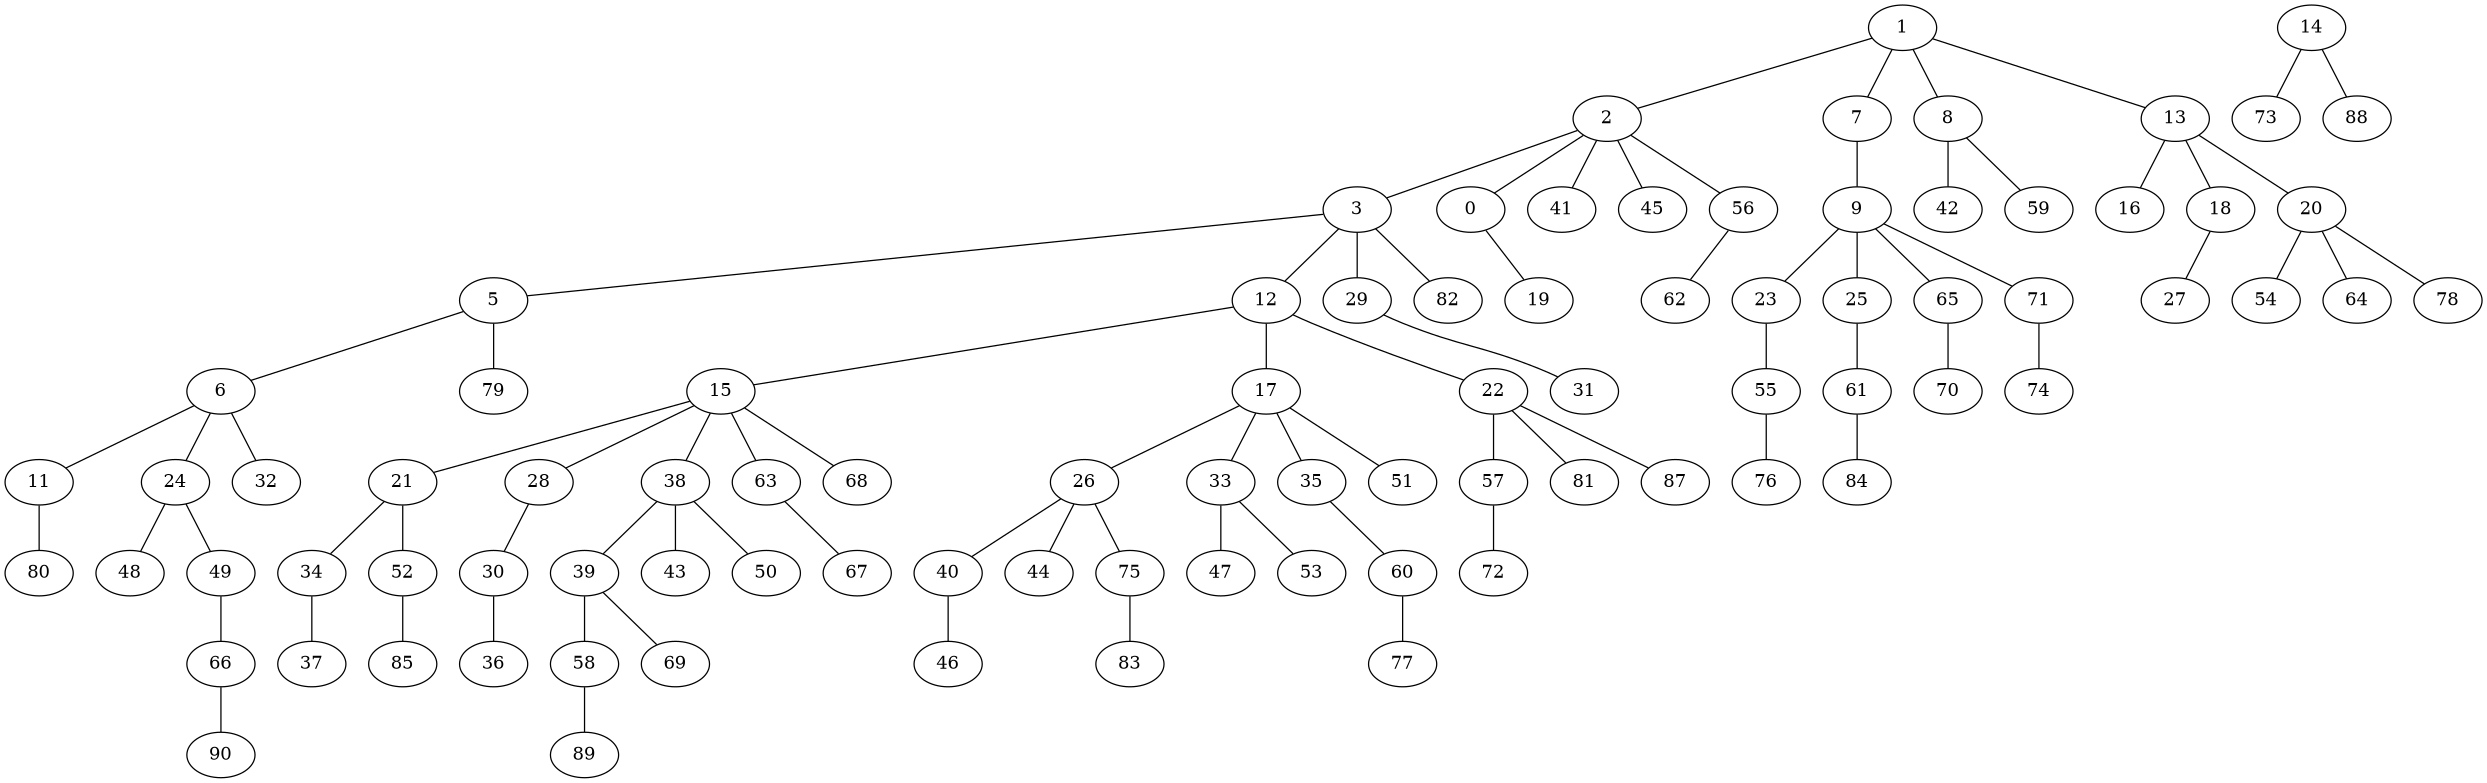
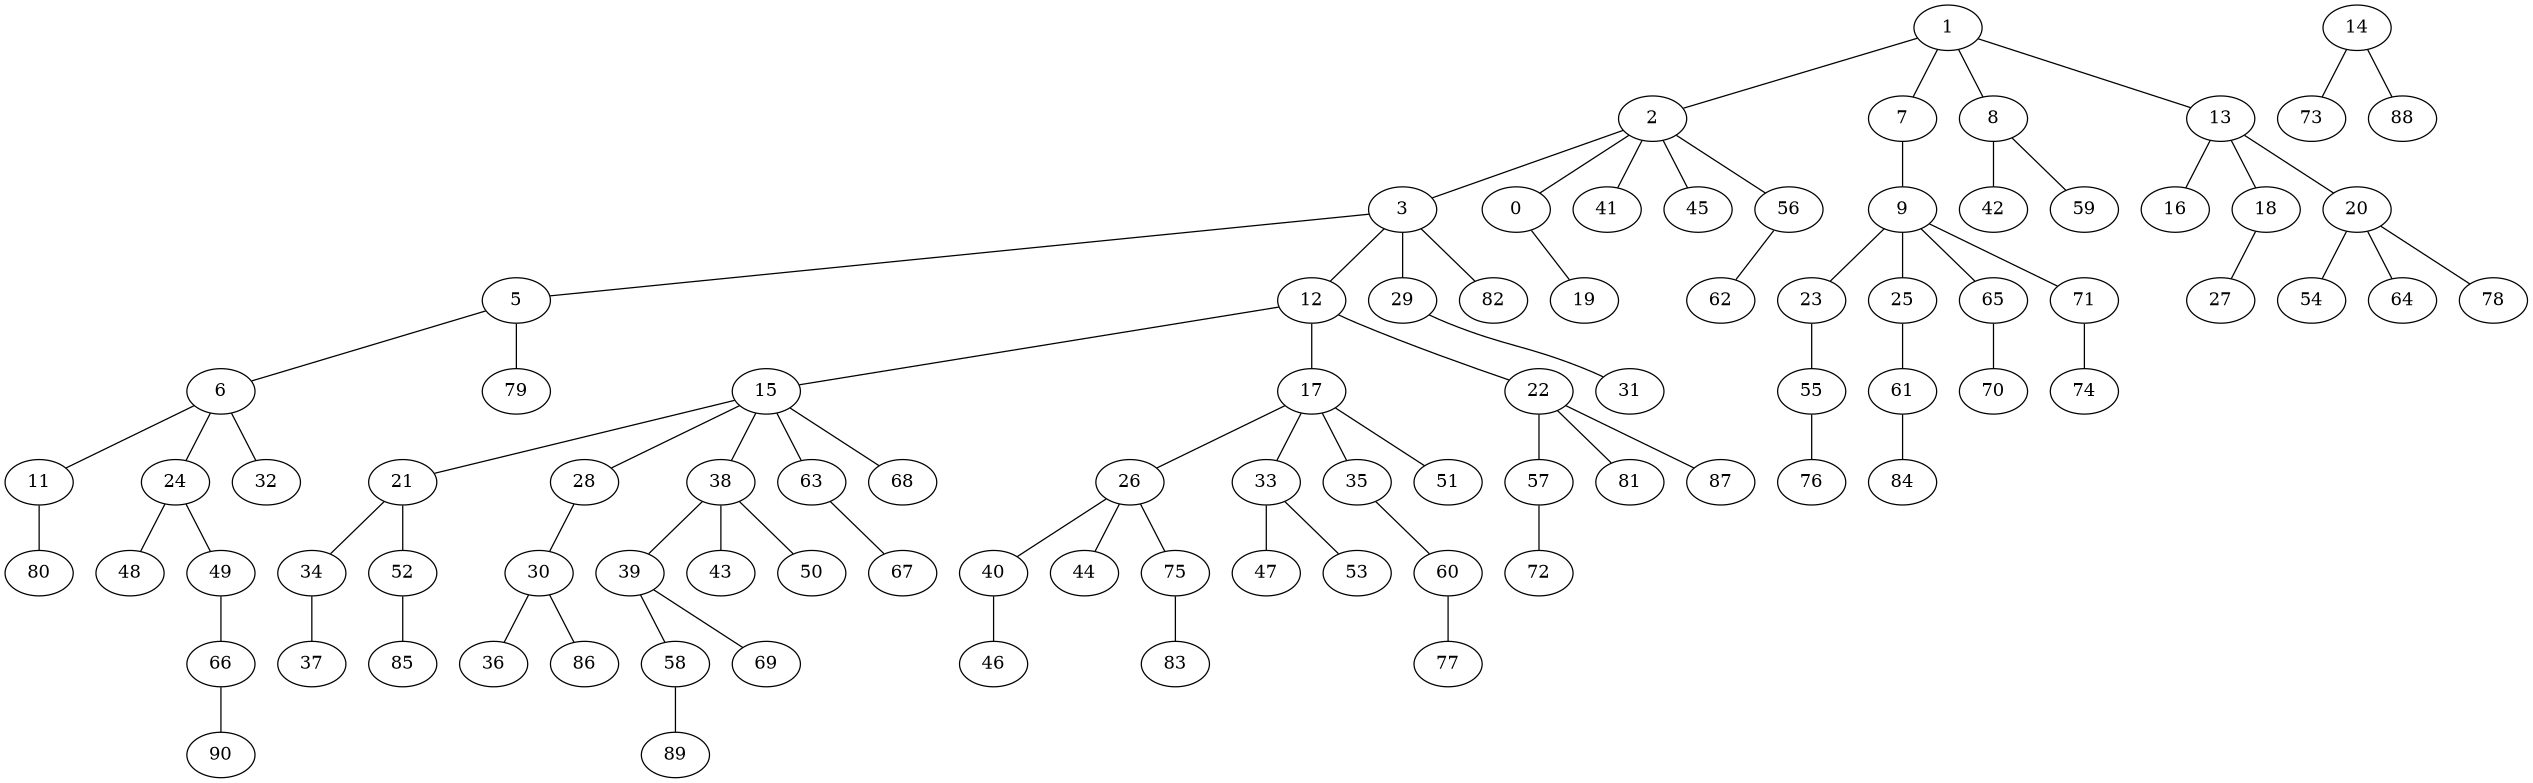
node "86": added
